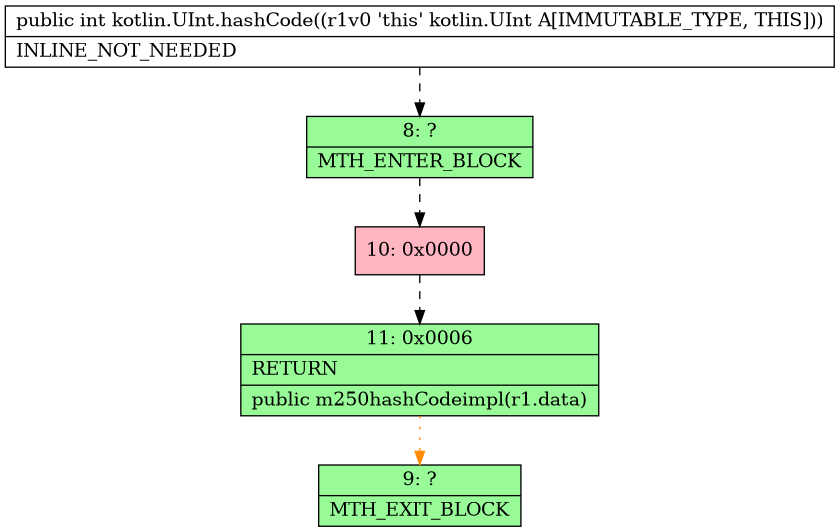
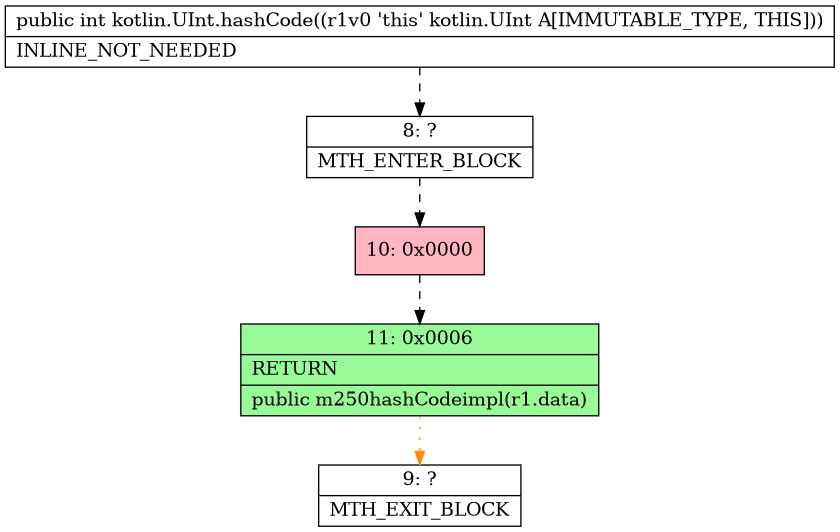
node "8: ?": fillcolor palegreen -> white
node "9: ?": fillcolor palegreen -> white
